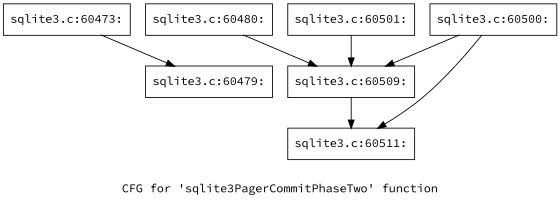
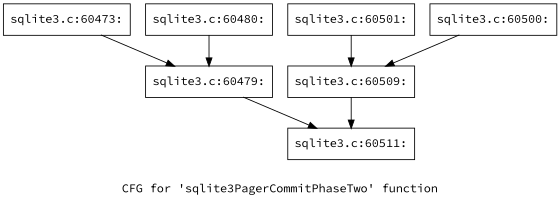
edge "sqlite3.c:60480:" -> "sqlite3.c:60509:": now "sqlite3.c:60480:" -> "sqlite3.c:60479:"
edge "sqlite3.c:60500:" -> "sqlite3.c:60511:": now "sqlite3.c:60479:" -> "sqlite3.c:60511:"
